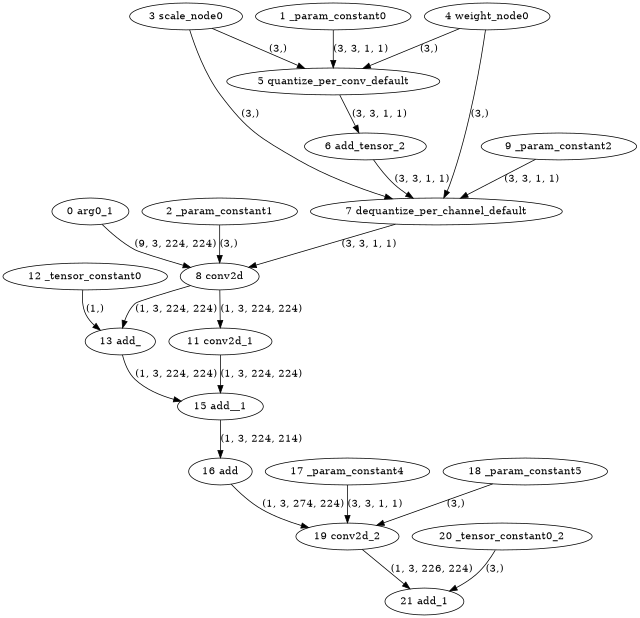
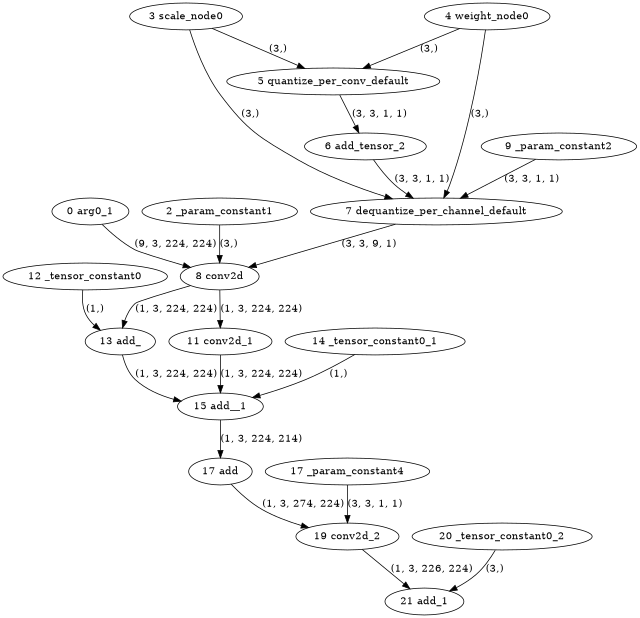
node "1 _param_constant0": removed
edge "7 dequantize_per_channel_default" -> "8 conv2d": label "(3, 3, 1, 1)" -> "(3, 3, 9, 1)"
node "14 _tensor_constant0_1": added
node "16 add": label "16 add" -> "17 add"
node "18 _param_constant5": removed
